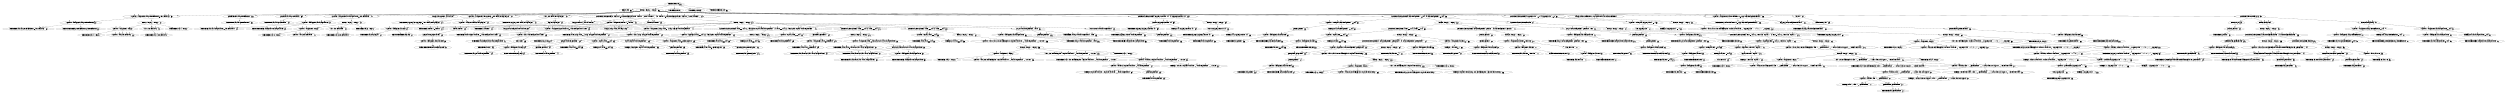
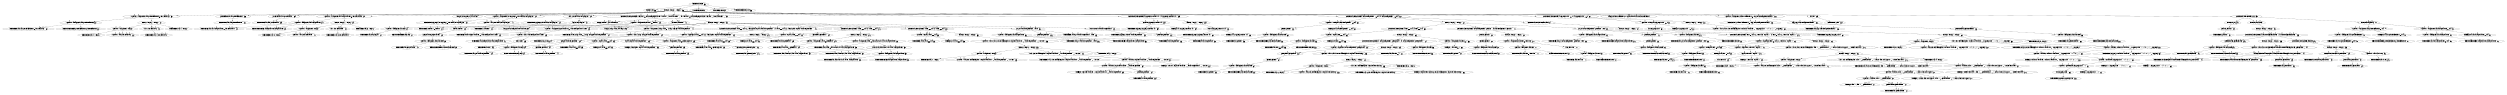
node "(IDENTIFIER,this,getAttributes())": added
